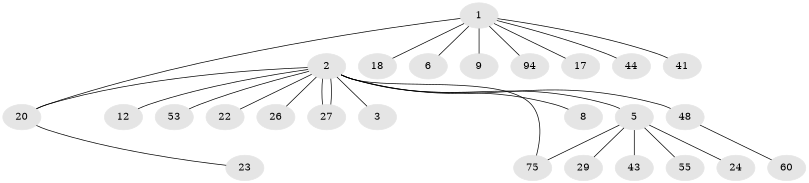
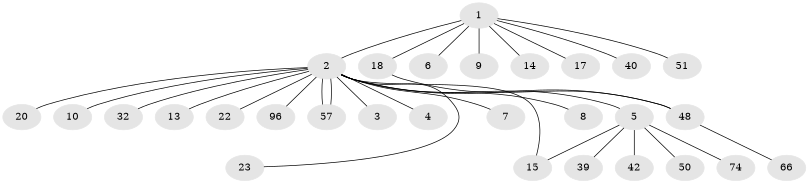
edge "1" -- "20": now "1" -- "2"
node "94": label "94" -> "14"
node "44": label "44" -> "40"
node "41": label "41" -> "51"
edge "18" -- "48": added
node "10": added
node "12": label "12" -> "32"
node "53": label "53" -> "13"
node "26": label "26" -> "96"
node "27": label "27" -> "57"
node "4": added
node "7": added
edge "20" -- "23": now "2" -- "23"
node "75": label "75" -> "15"
node "29": label "29" -> "39"
node "43": label "43" -> "42"
node "55": label "55" -> "50"
node "24": label "24" -> "74"
node "60": label "60" -> "66"
